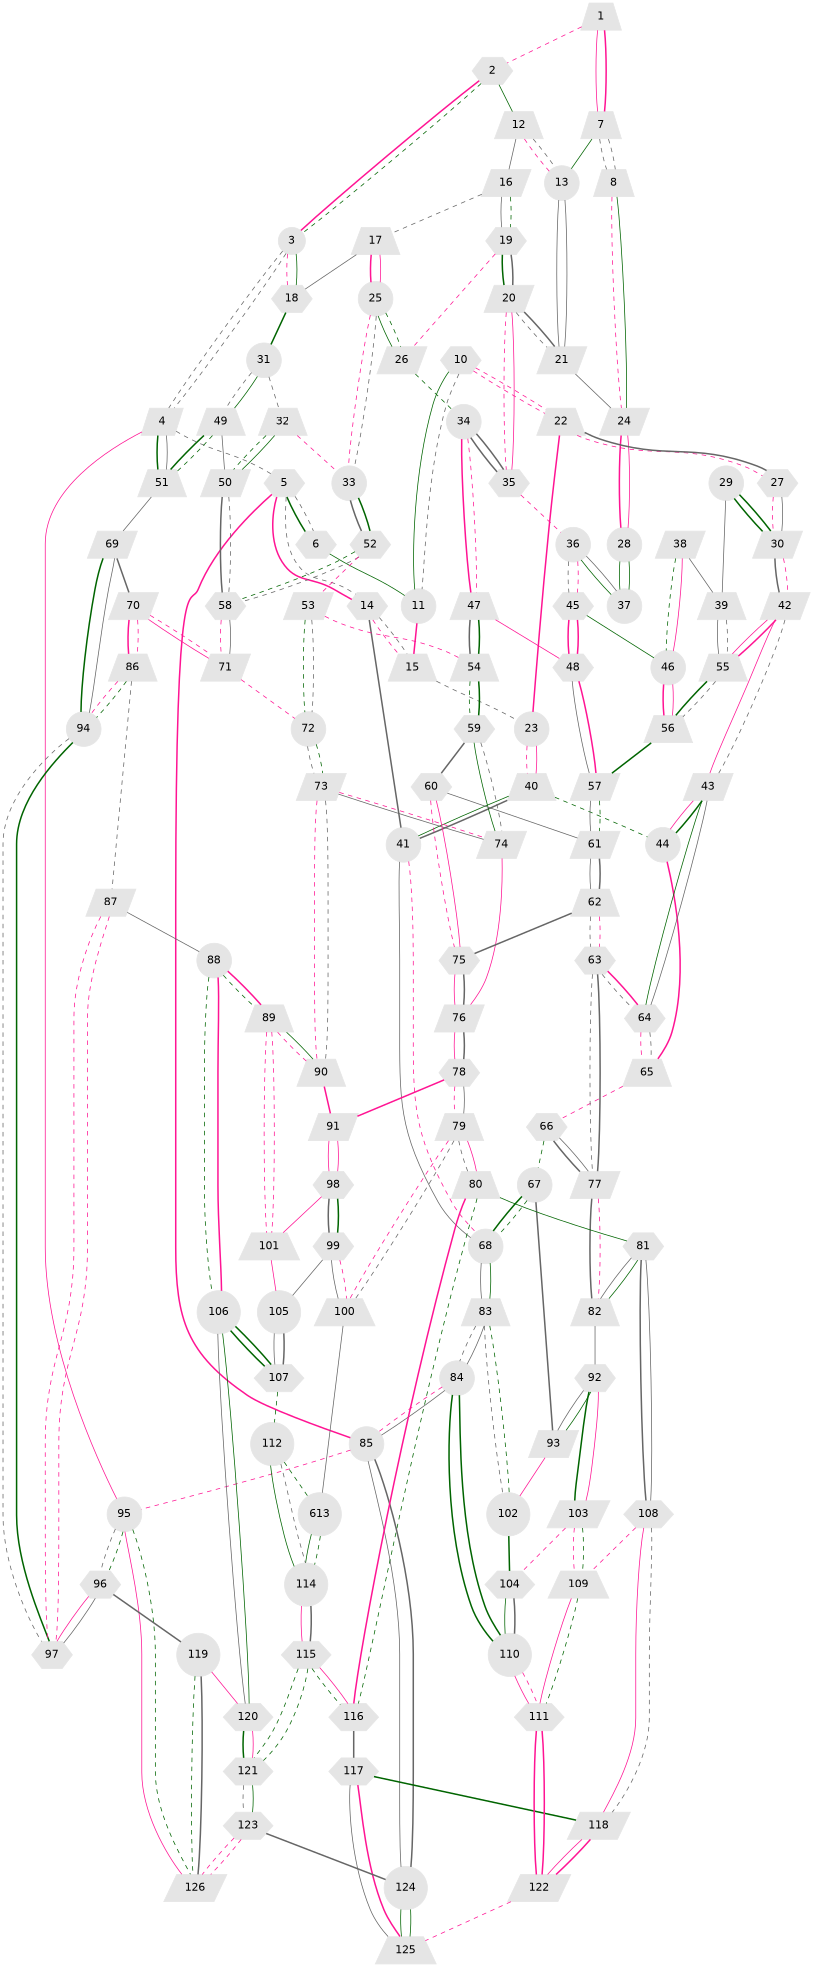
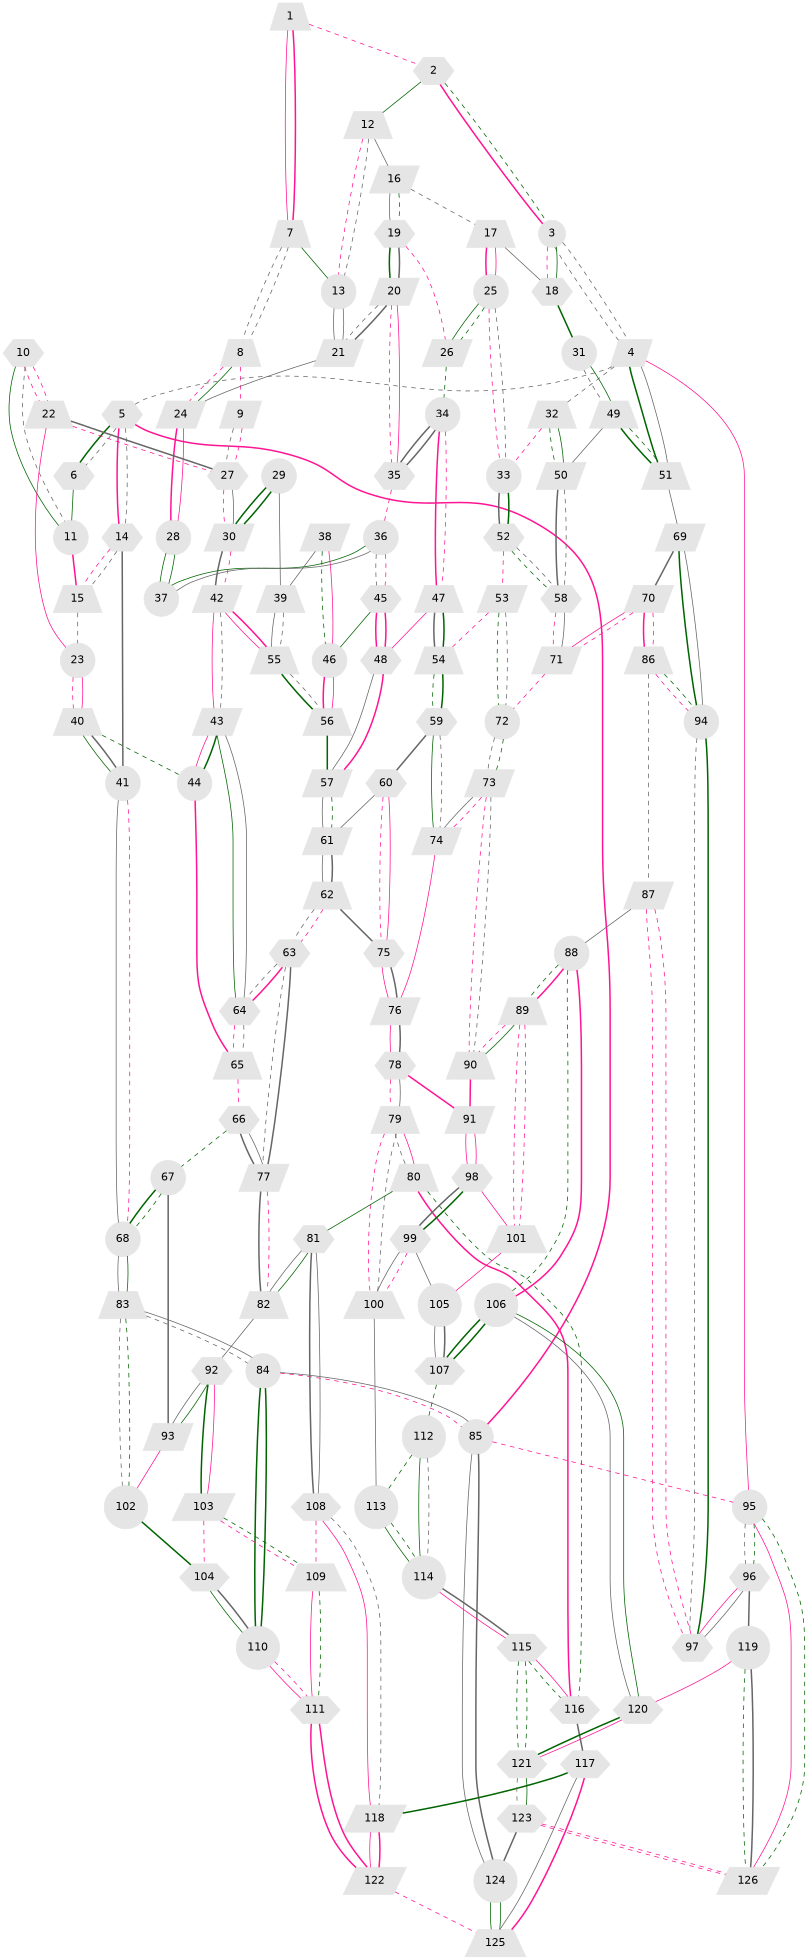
edge "31" -- "32": now "4" -- "32"
node "9": added
edge "22" -- "23": style bold -> solid
node "613": label "613" -> "113"
